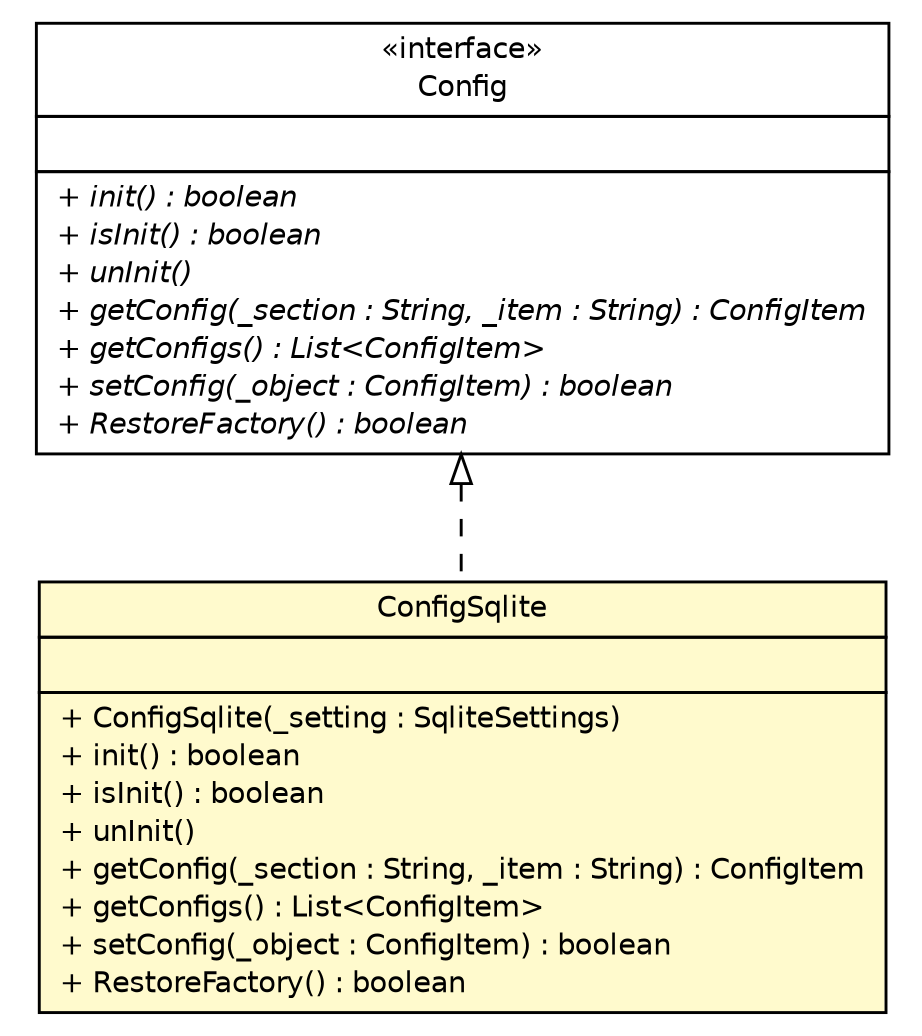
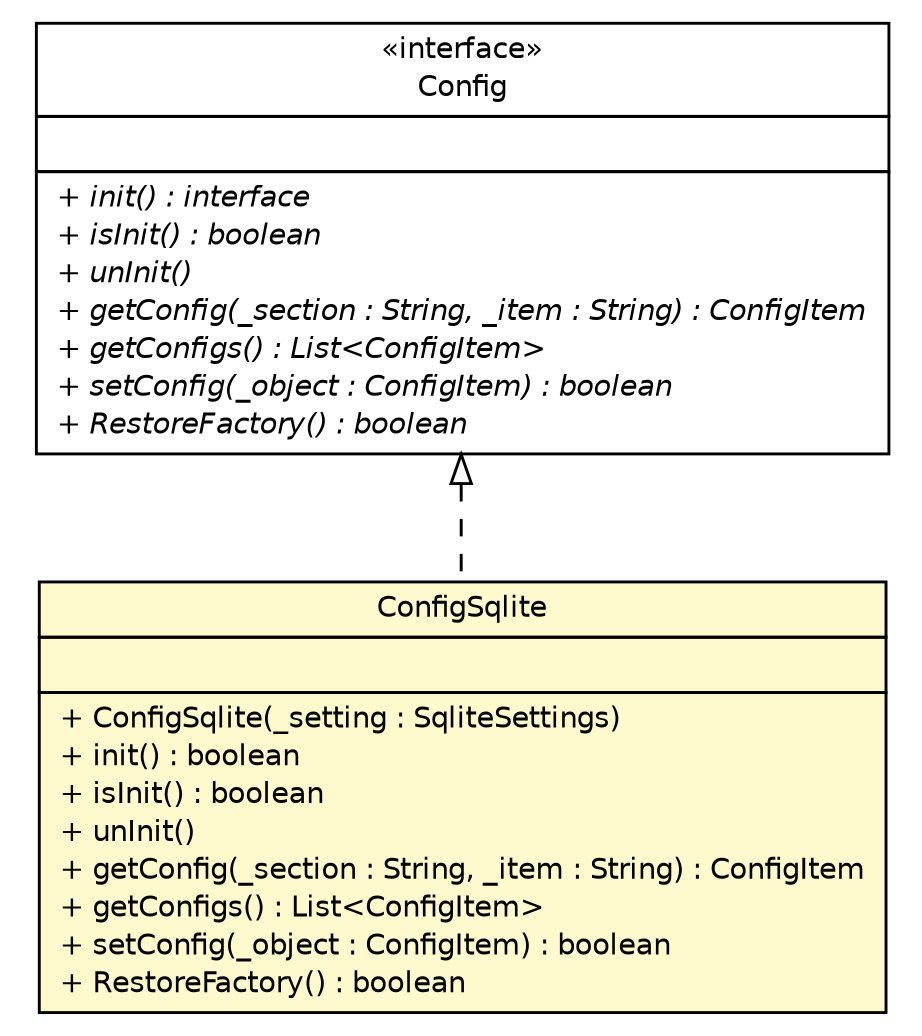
node "Config": text "+ init() : boolean" -> "+ init() : interface"
